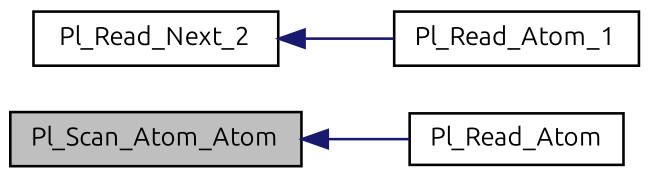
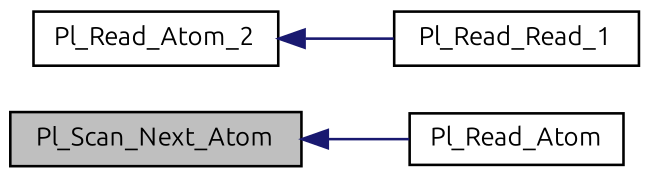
node "Pl_Read_Next_2": label "Pl_Read_Next_2" -> "Pl_Read_Atom_2"
node "Pl_Read_Atom_1": label "Pl_Read_Atom_1" -> "Pl_Read_Read_1"
node "Pl_Scan_Atom_Atom": label "Pl_Scan_Atom_Atom" -> "Pl_Scan_Next_Atom"
